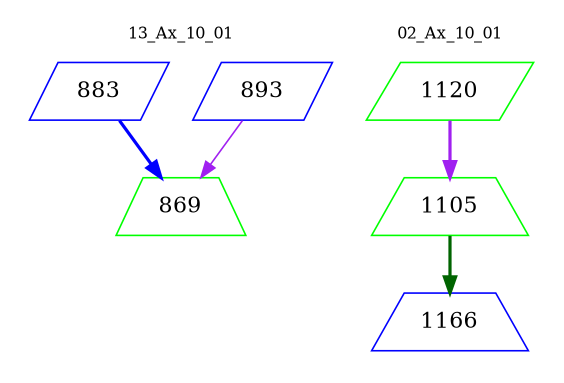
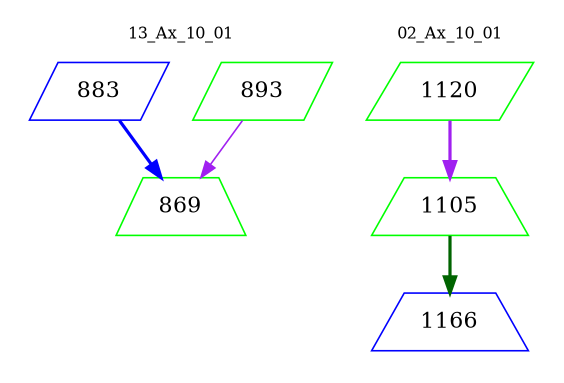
node "893": color blue -> green
